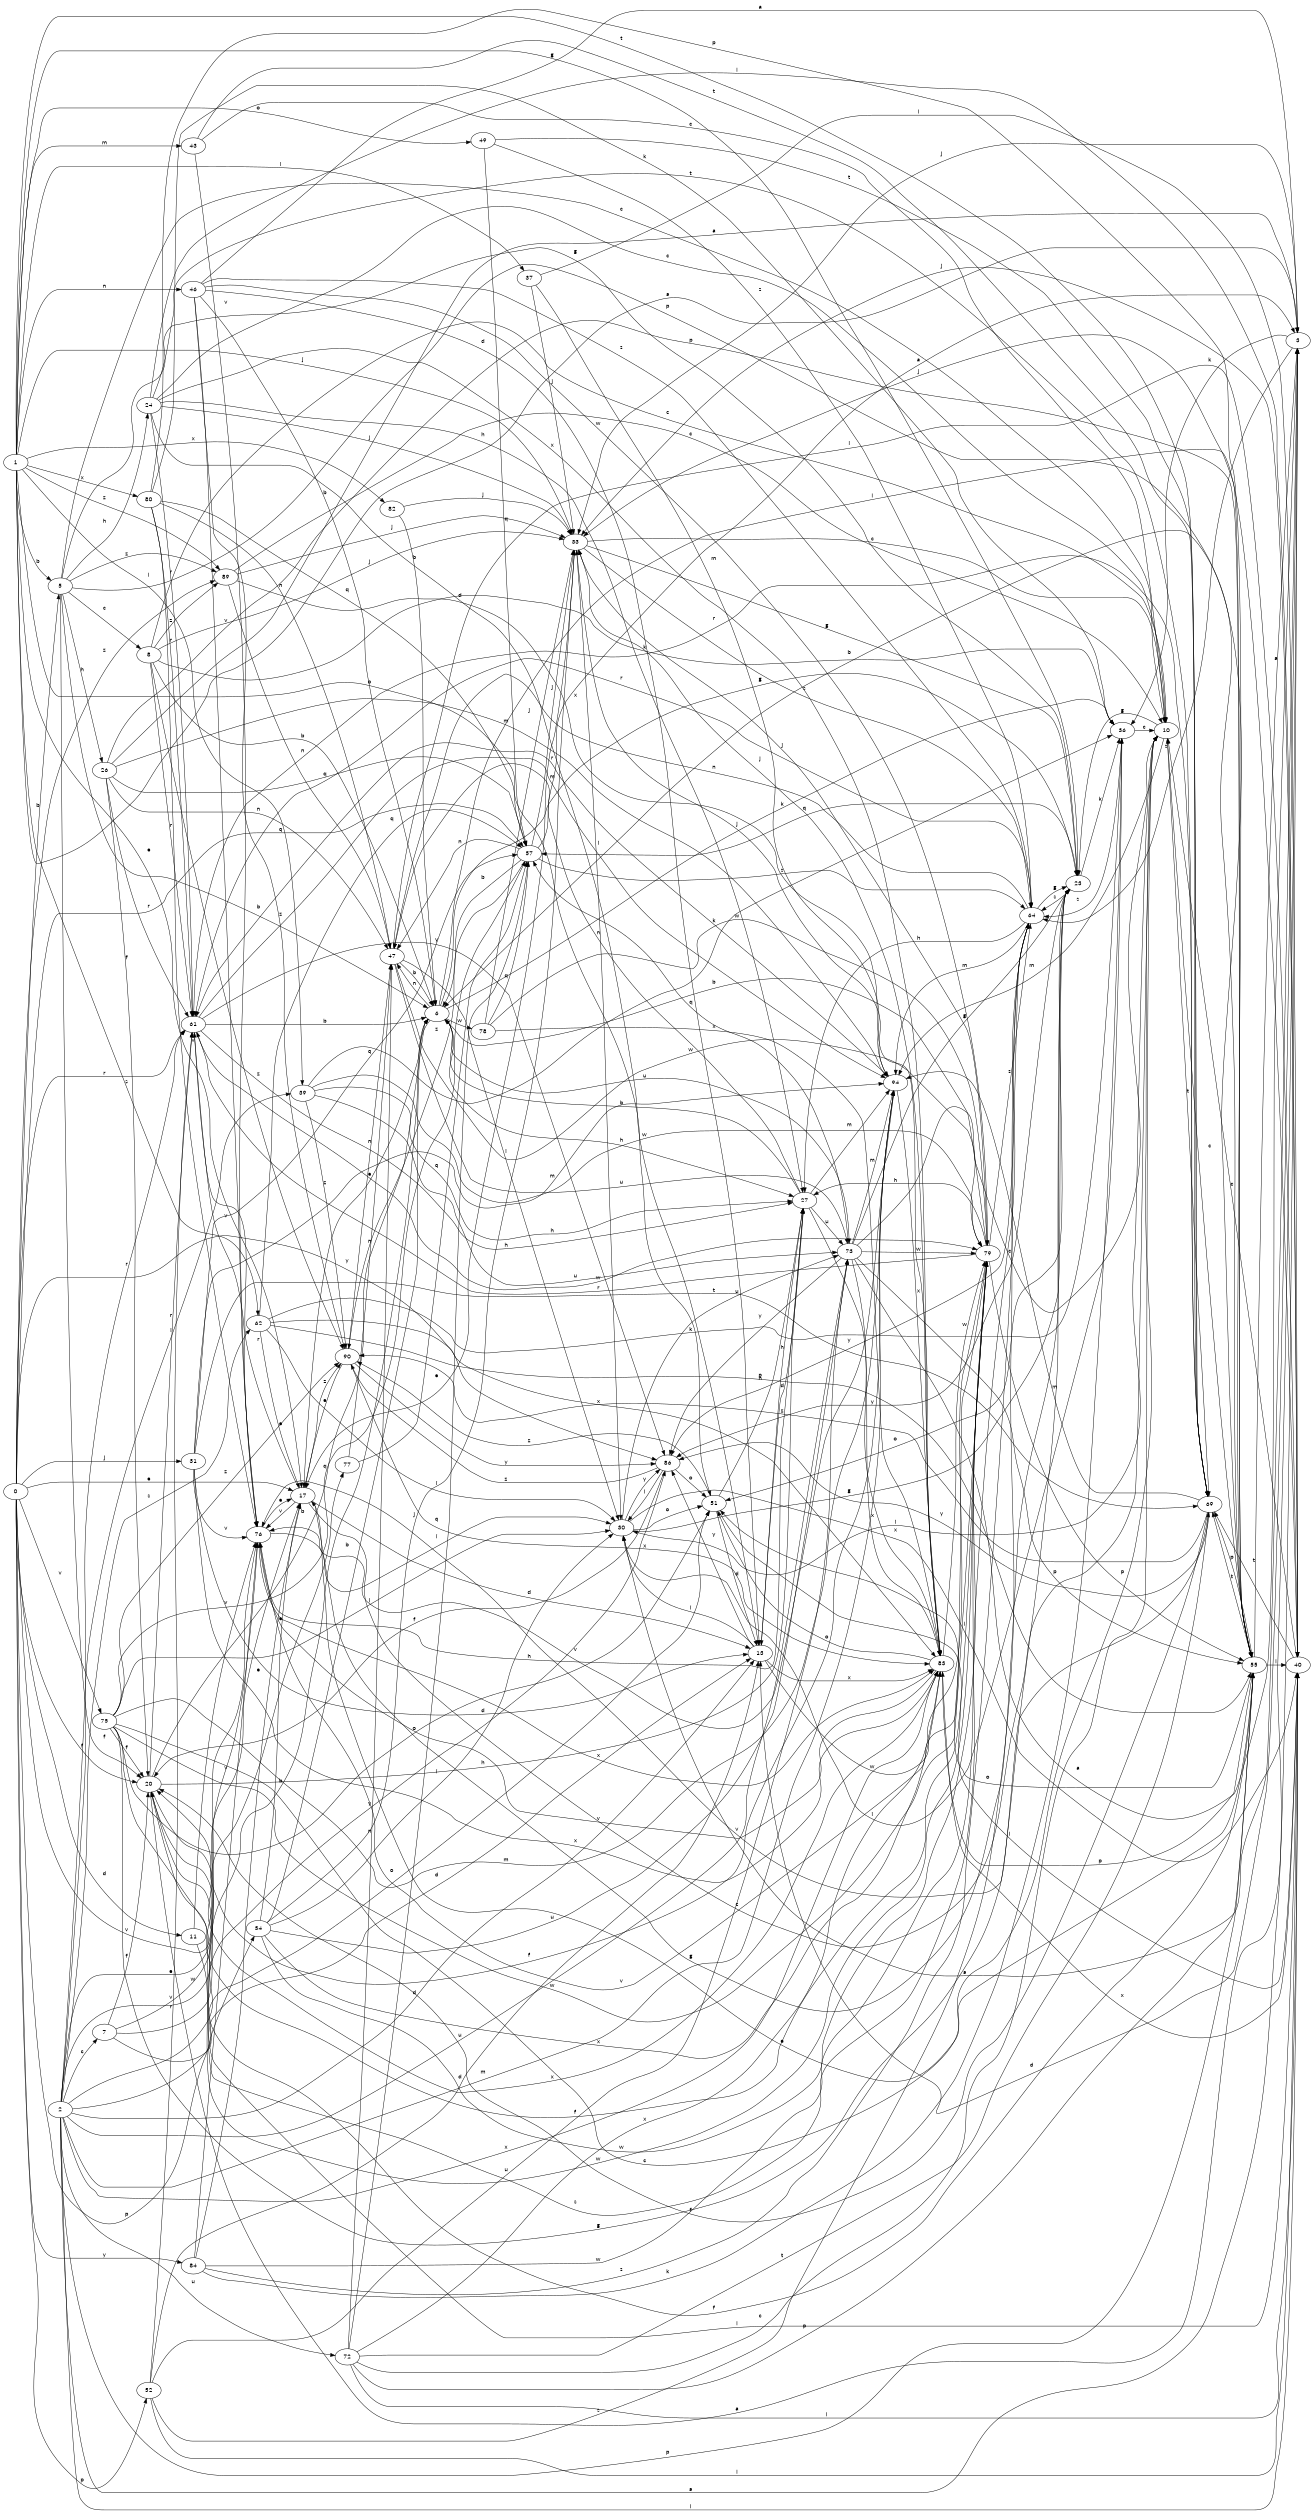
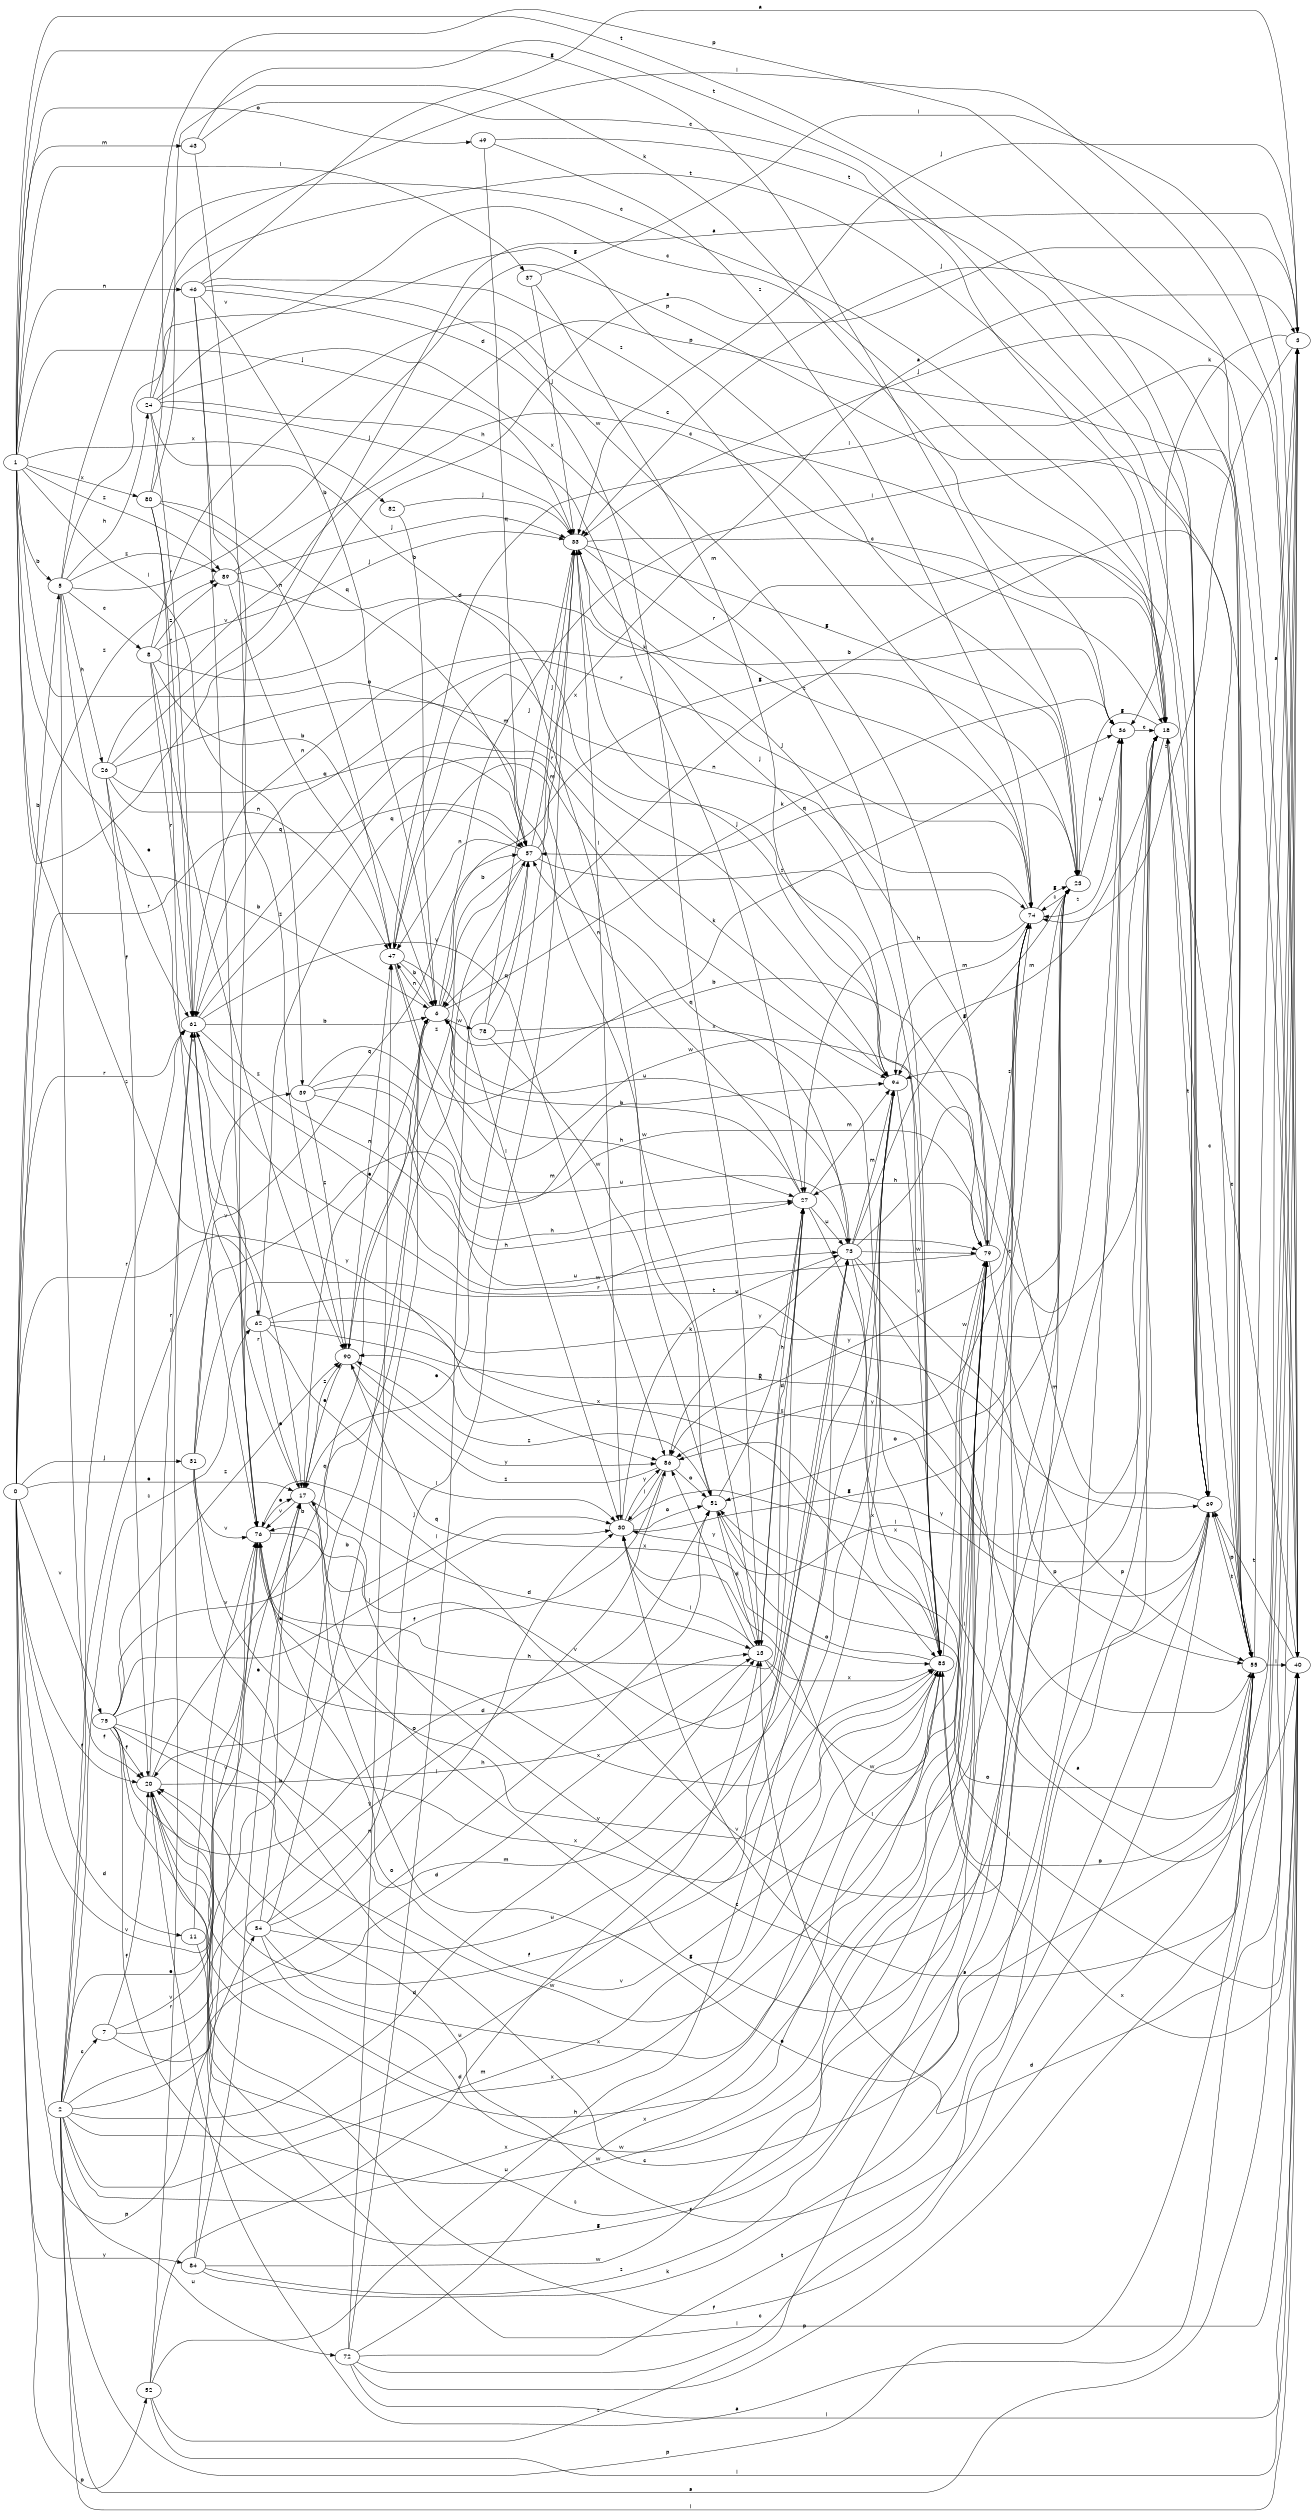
node "10": label "10" -> "18"
node "64": label "64" -> "74"
edge "78" -> "79": now "78" -> "51"
node "77": removed
edge "79" -> "20": label "f" -> "h"
